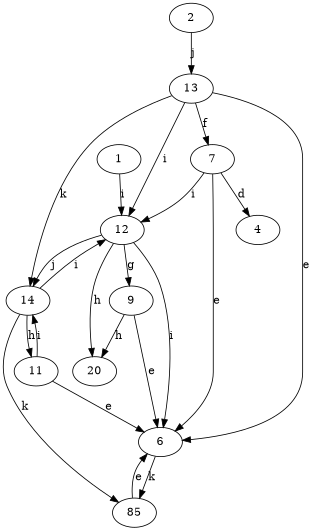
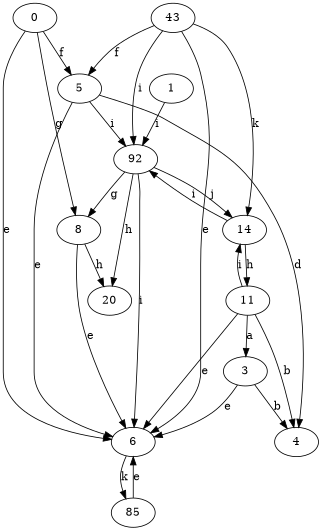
node "0": added
node "2": removed
node "13": label "13" -> "43"
node "7": label "7" -> "5"
node "12": label "12" -> "92"
node "9": label "9" -> "8"
edge "11" -> "4": added, label "b"
node "3": added
edge "14" -> "85": removed, label "k"
